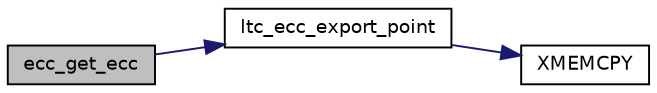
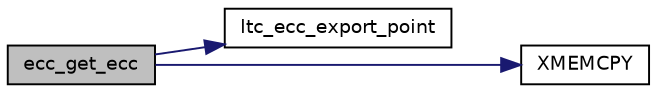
edge "ltc_ecc_export_point" -> "XMEMCPY": now "ecc_get_ecc" -> "XMEMCPY"
